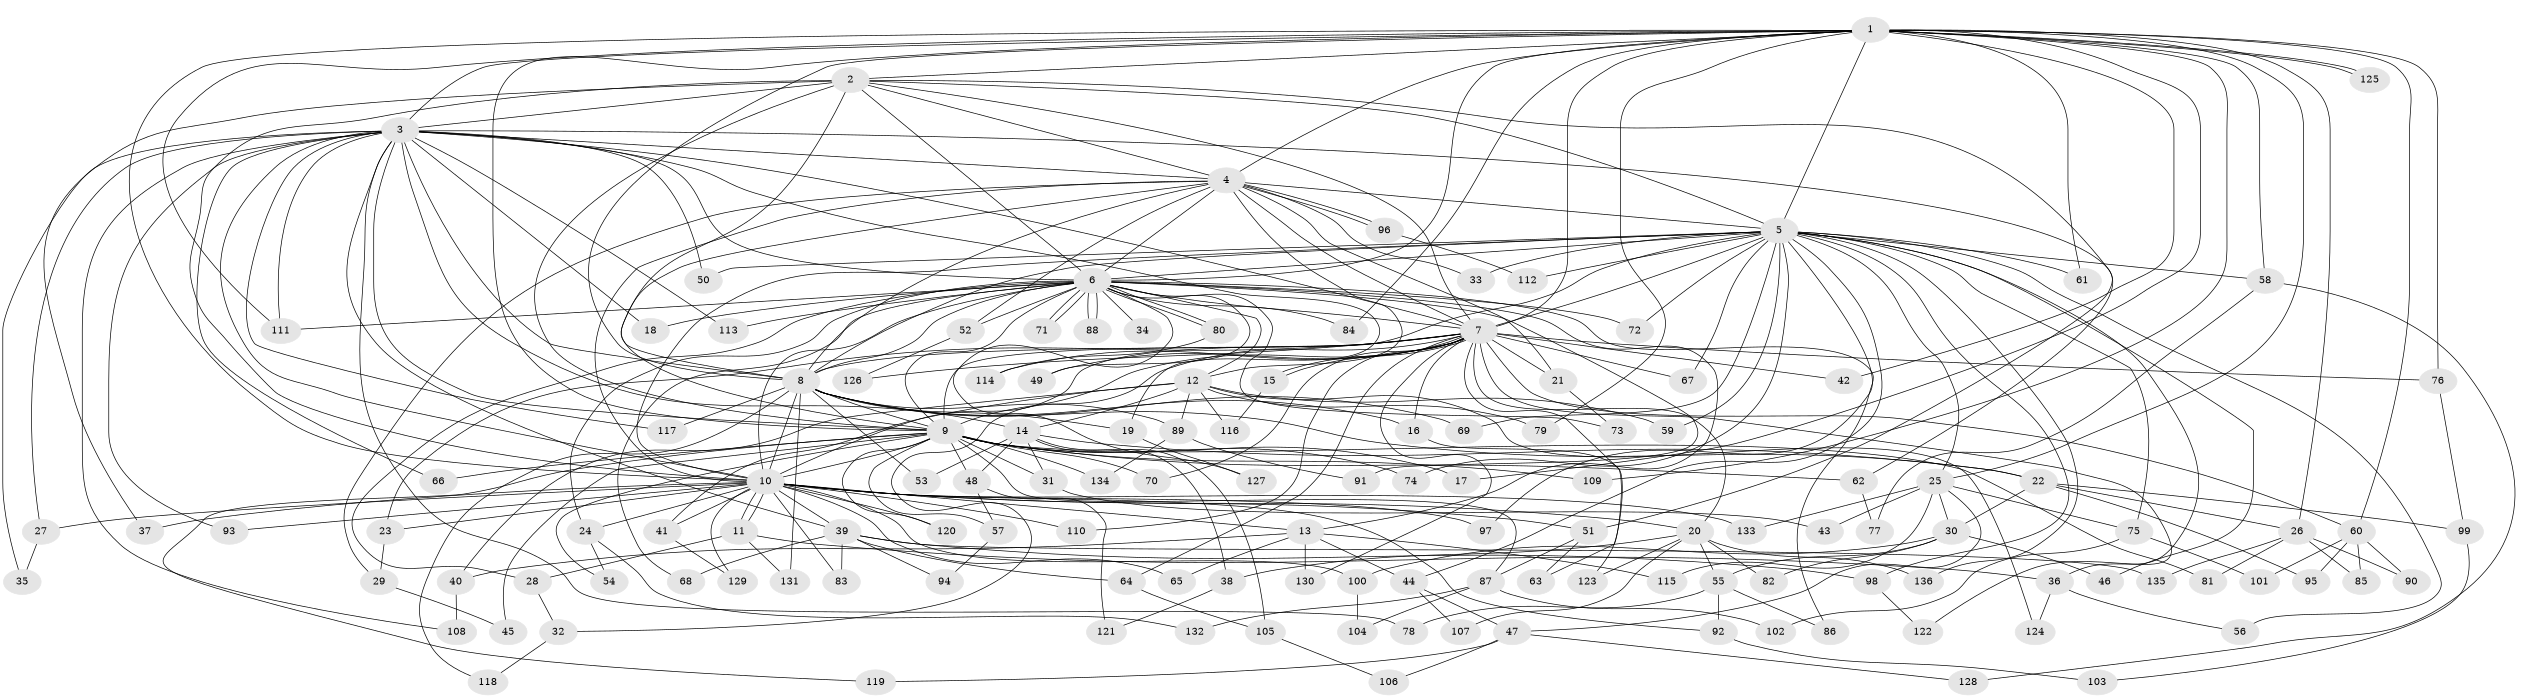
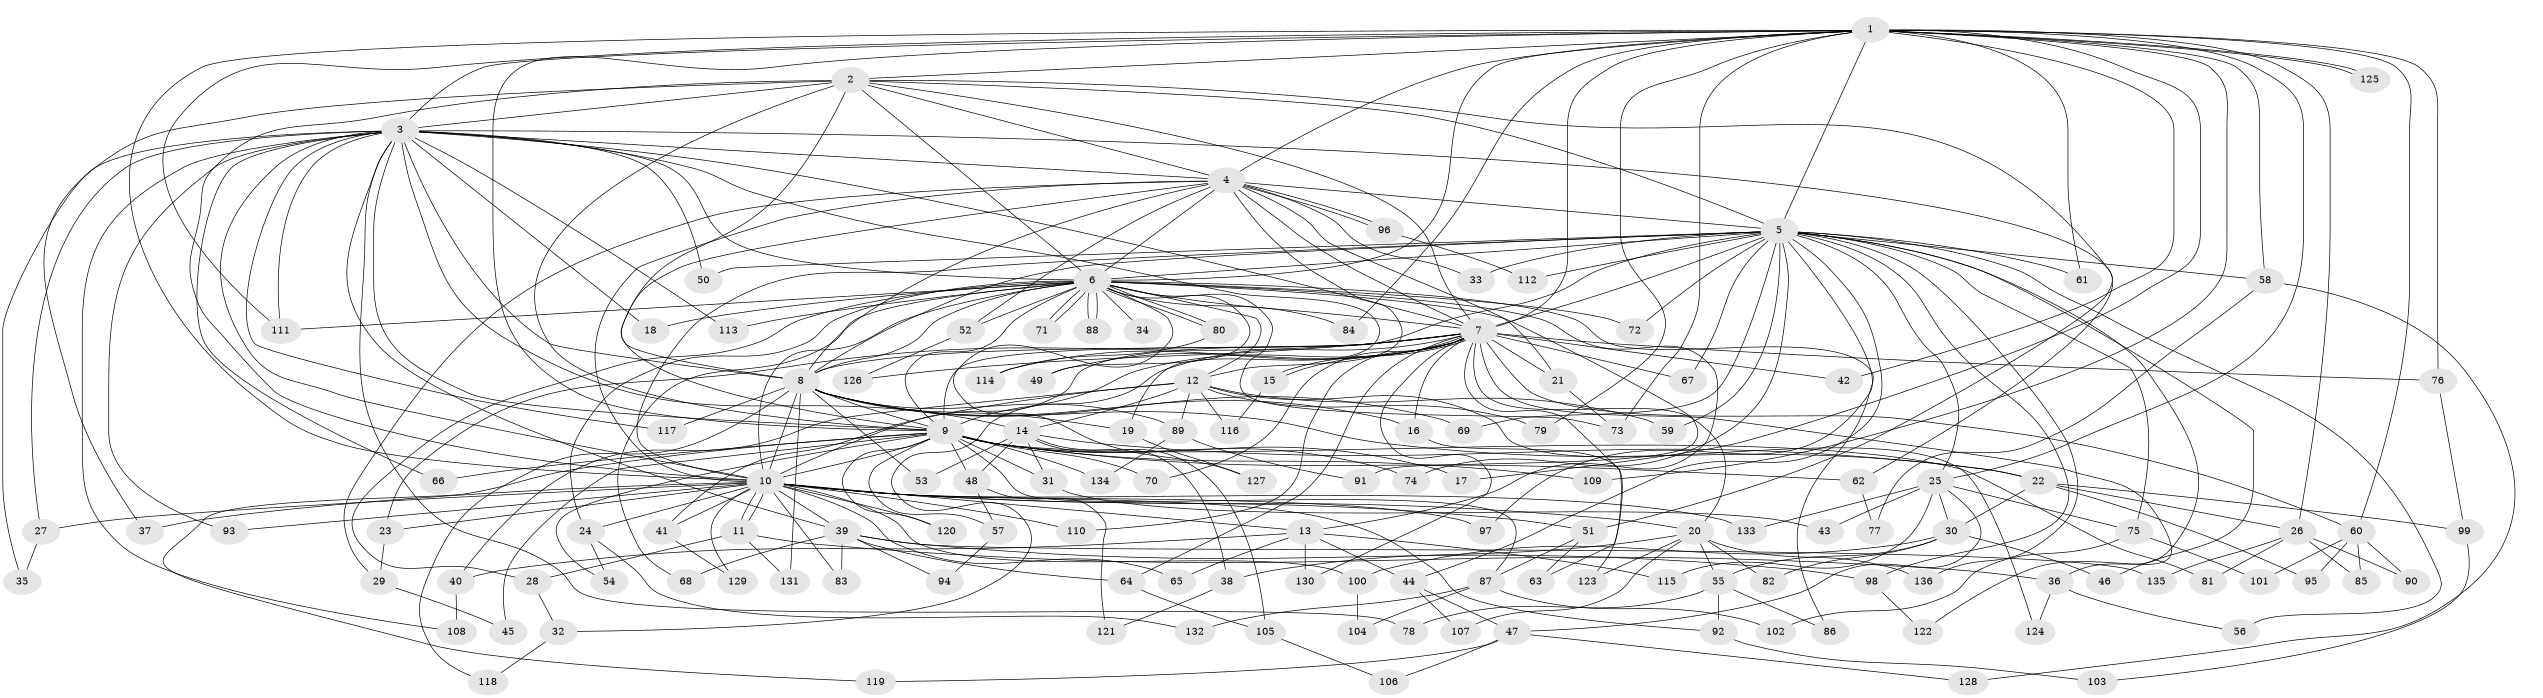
edge "1" -- "8": now "1" -- "73"
